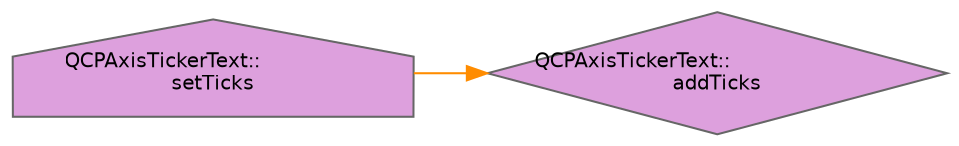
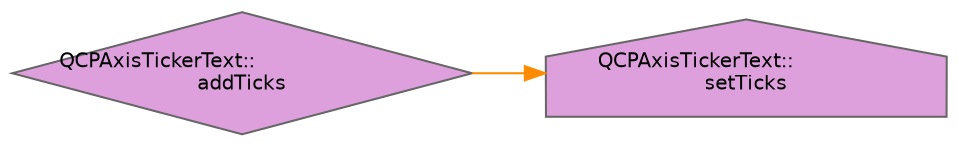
edge "QCPAxisTickerText:: setTicks" -> "QCPAxisTickerText:: addTicks": reversed
